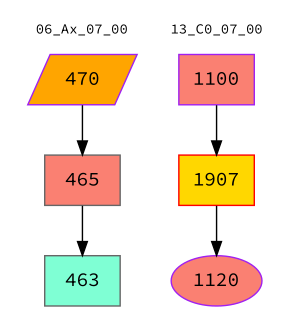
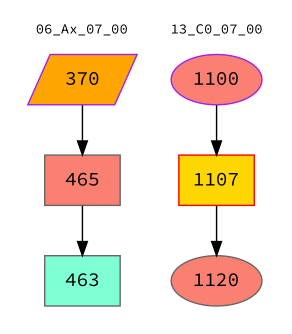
node "470": label "470" -> "370"
node "1100": shape box -> ellipse
node "1907": label "1907" -> "1107"
node "1120": color purple -> gray40
